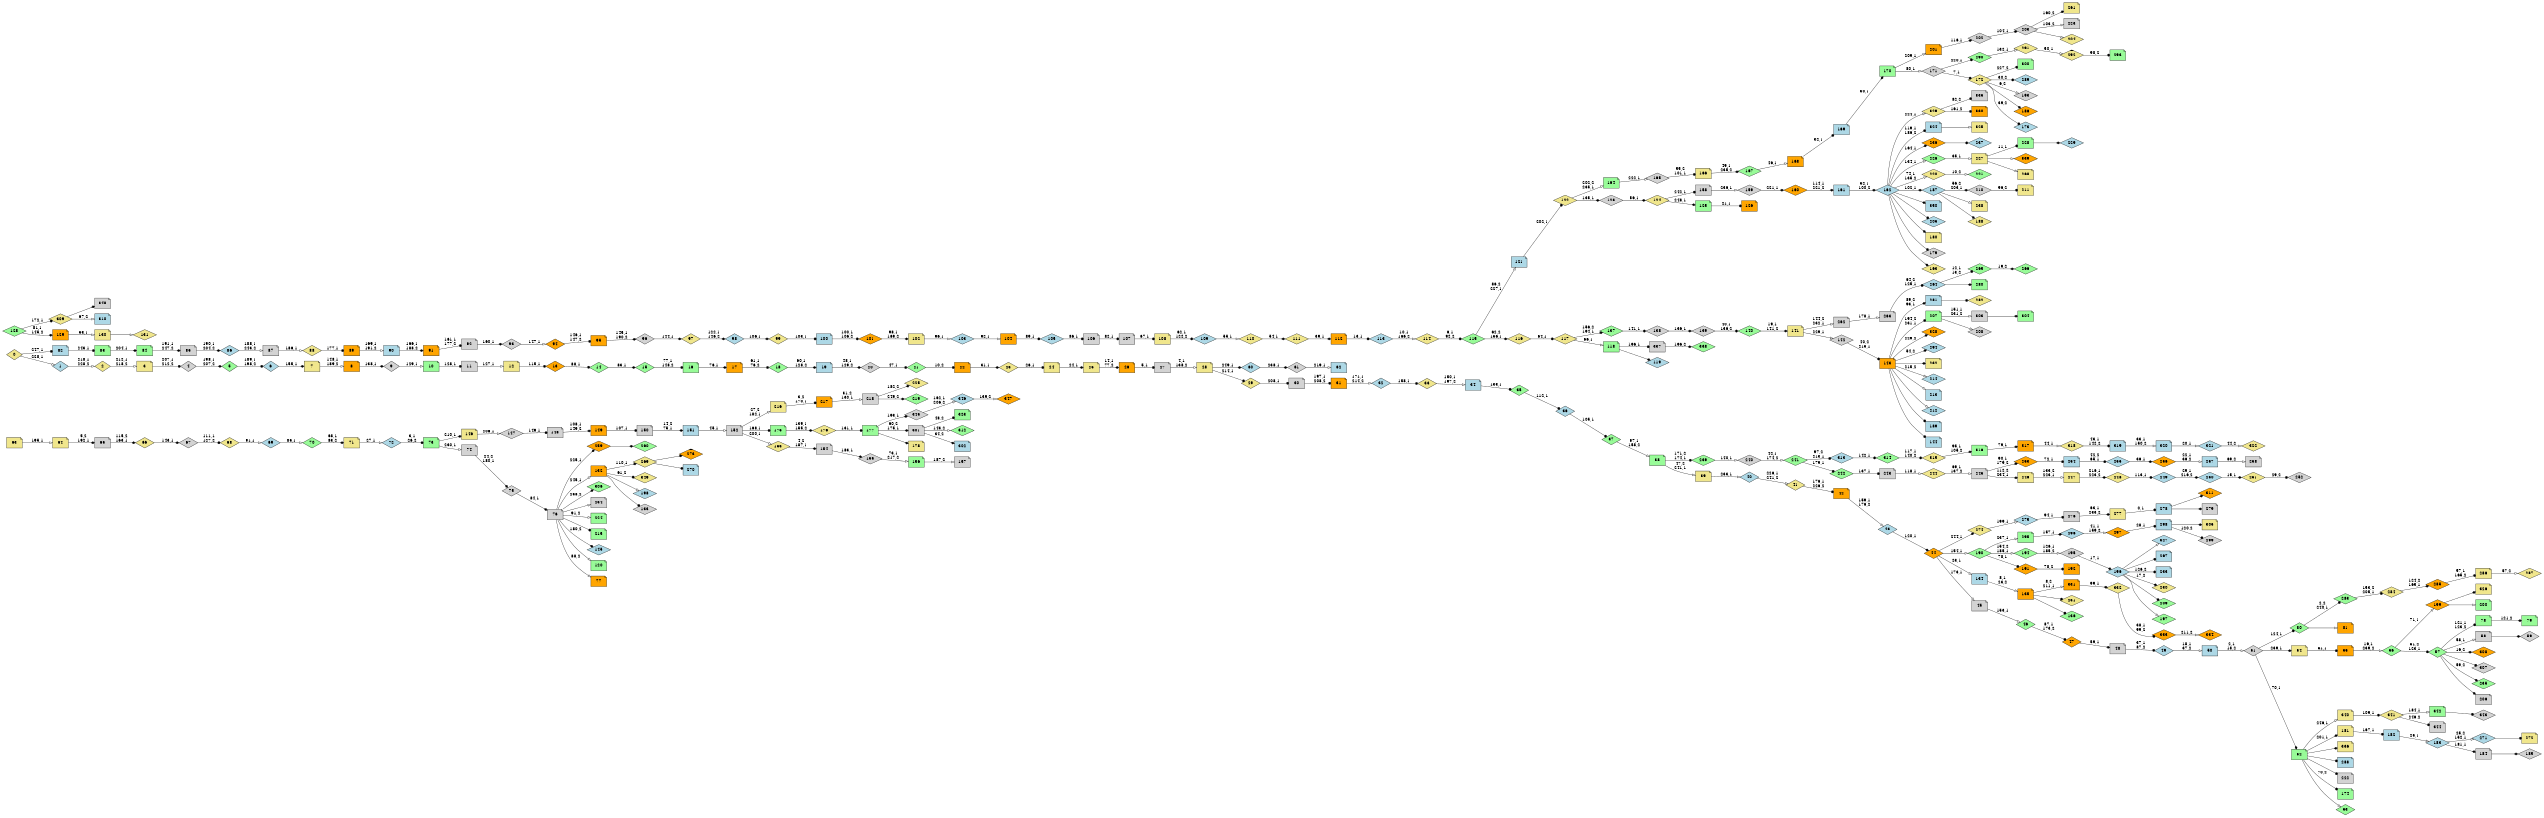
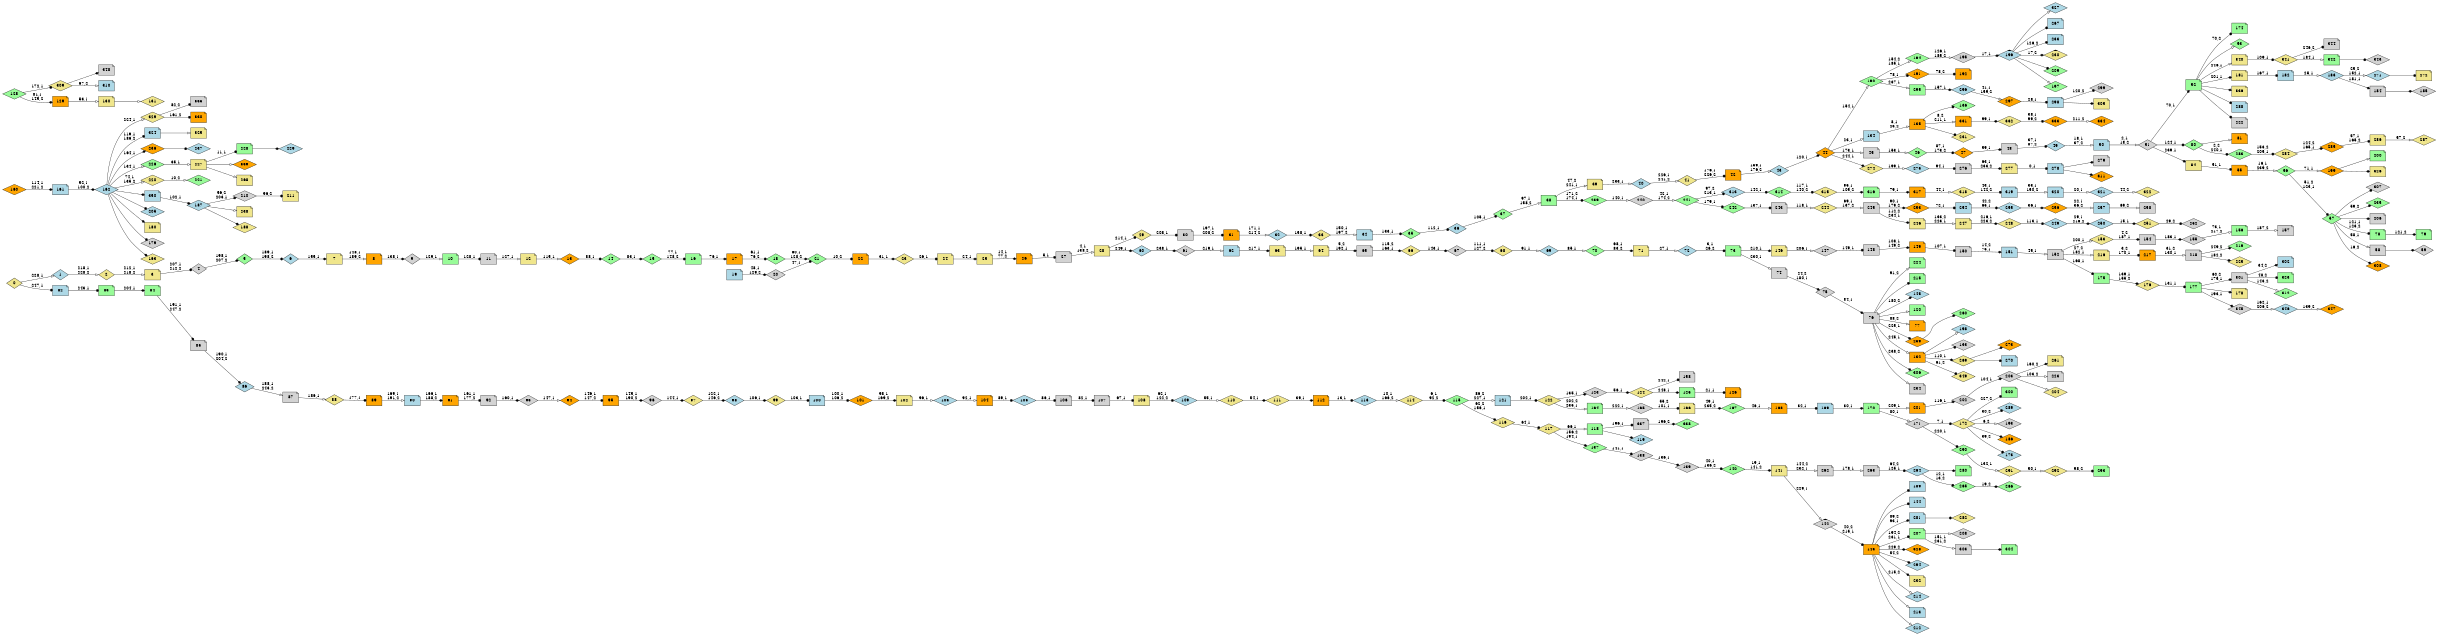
node "159": removed
edge "162" -> "187": now "350" -> "187"
edge "62" -> "63": added, label "217,1"
edge "12" -> "13": arrowhead dot -> onormal
edge "18" -> "19": now "18" -> "21"
